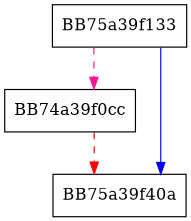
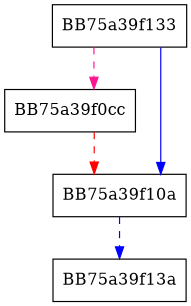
node "BB74a39f0cc": label "BB74a39f0cc" -> "BB75a39f0cc"
node "BB75a39f40a": label "BB75a39f40a" -> "BB75a39f10a"
node "BB75a39f13a": added
